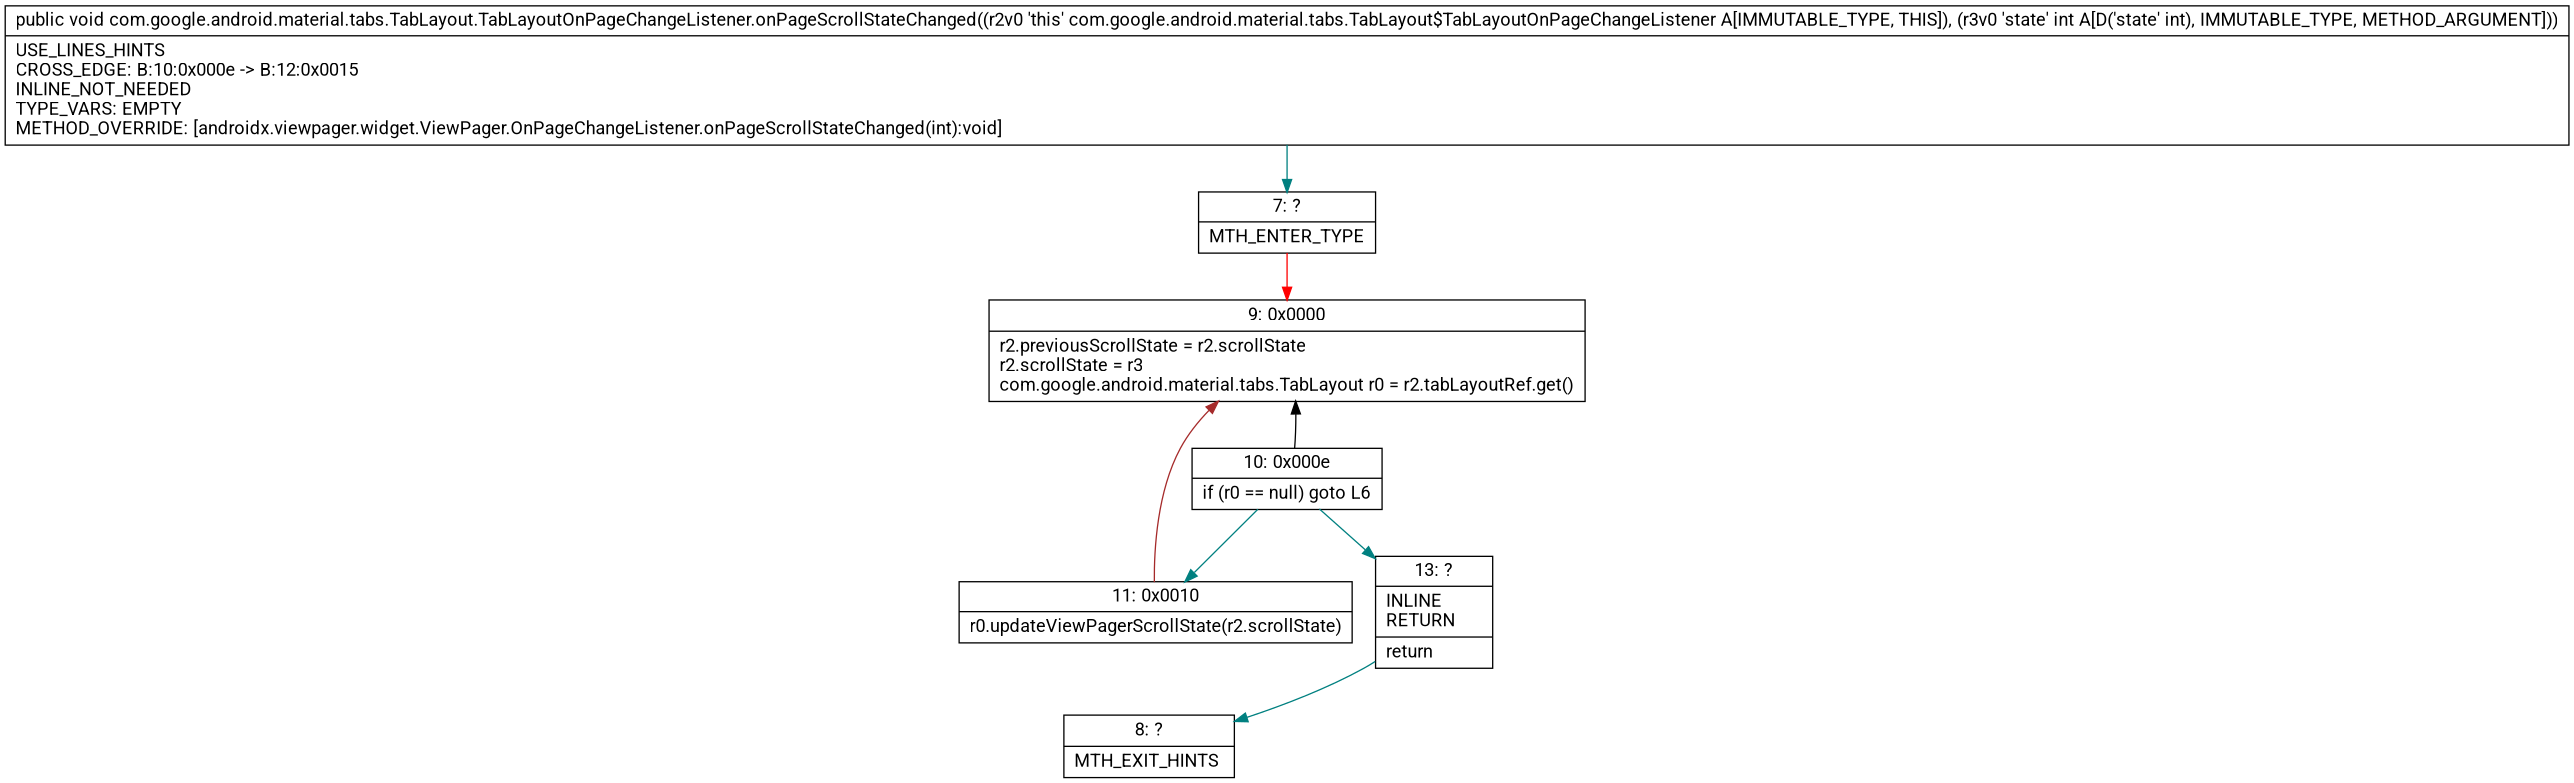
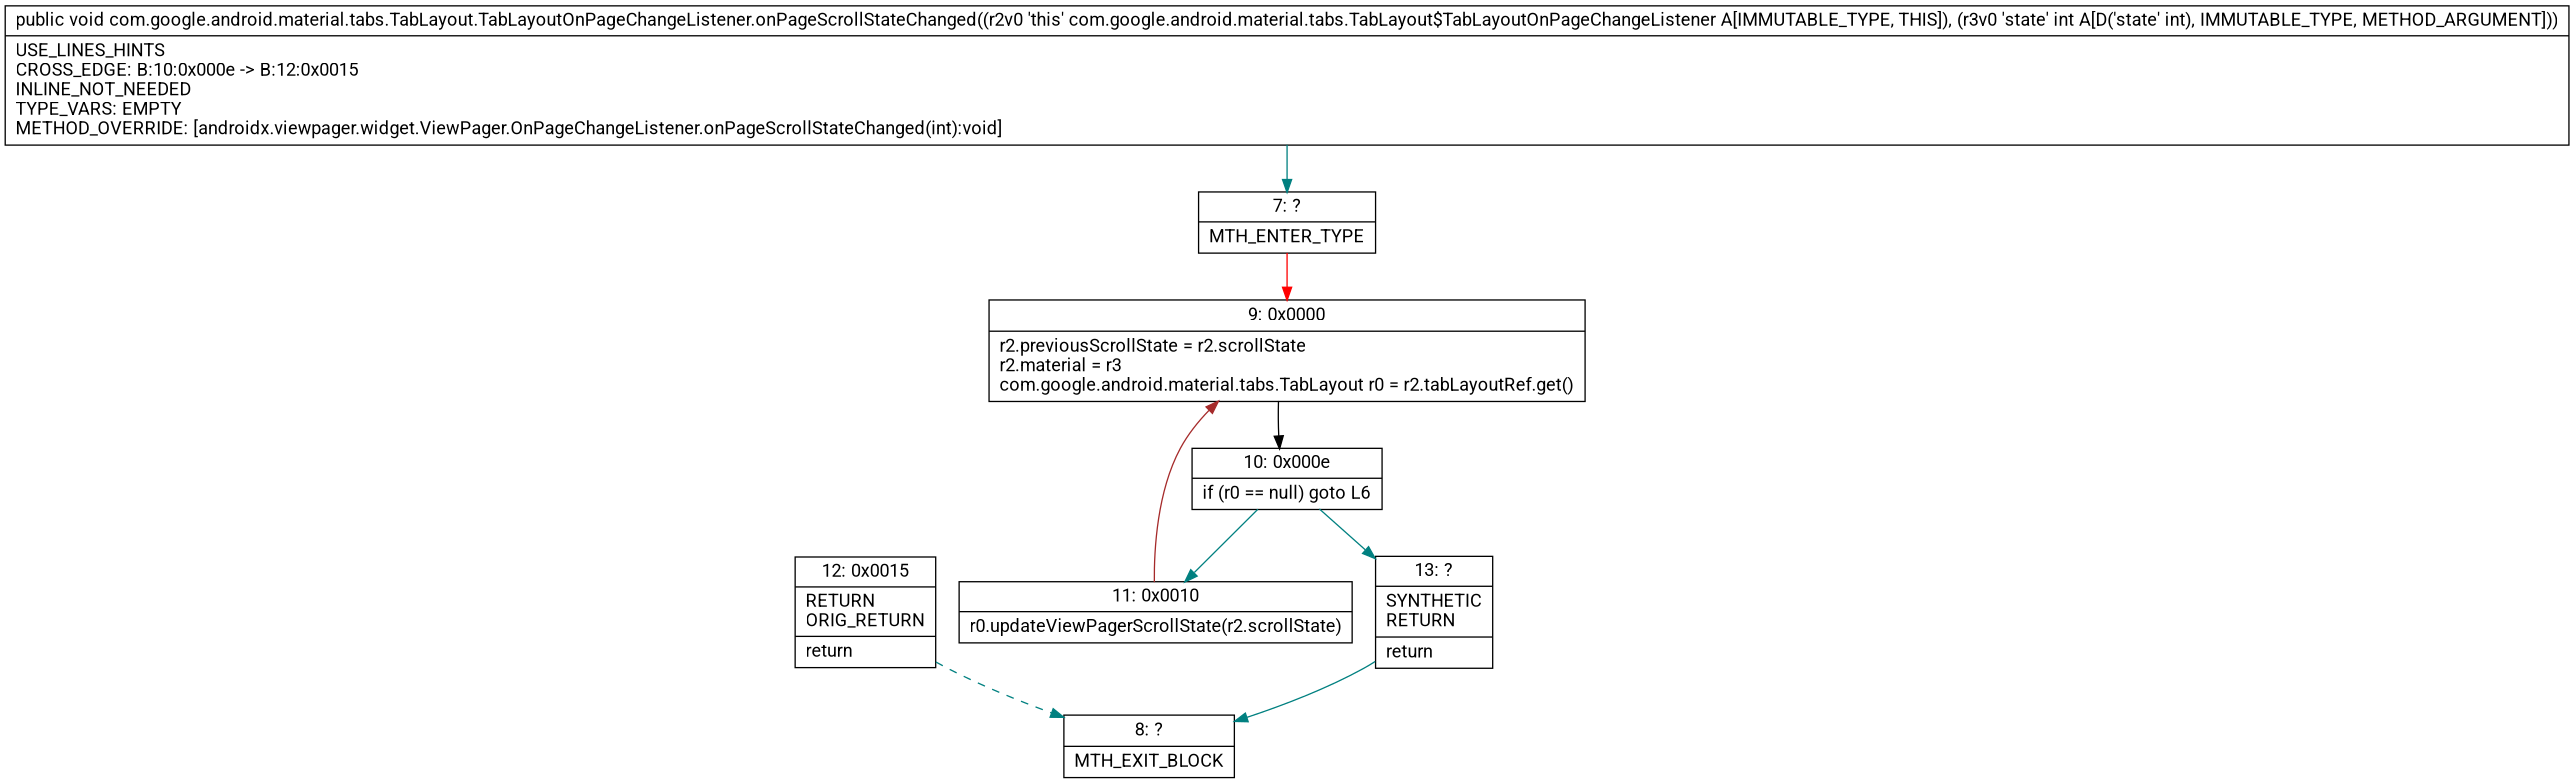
node "9: 0x0000": text "r2.scrollState = r3" -> "r2.material = r3"
edge "10: 0x000e" -> "9: 0x0000": reversed
node "13: ?": text "INLINE" -> "SYNTHETIC"
node "12: 0x0015": added
node "8: ?": text "MTH_EXIT_HINTS" -> "MTH_EXIT_BLOCK"
